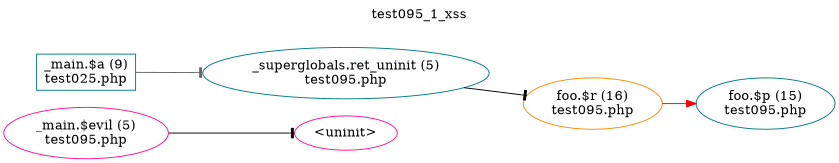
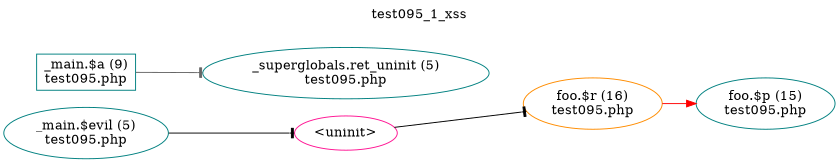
node "_main.$a (9) test025.php": label "_main.$a (9) test025.php" -> "_main.$a (9) test095.php"
edge "_superglobals.ret_uninit (5) test095.php" -> "foo.$r (16) test095.php": now "<uninit>" -> "foo.$r (16) test095.php"
node "_main.$evil (5) test095.php": color deeppink -> teal
